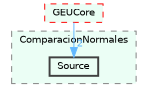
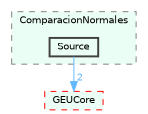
edge "GEUCore" -> "Source": reversed
